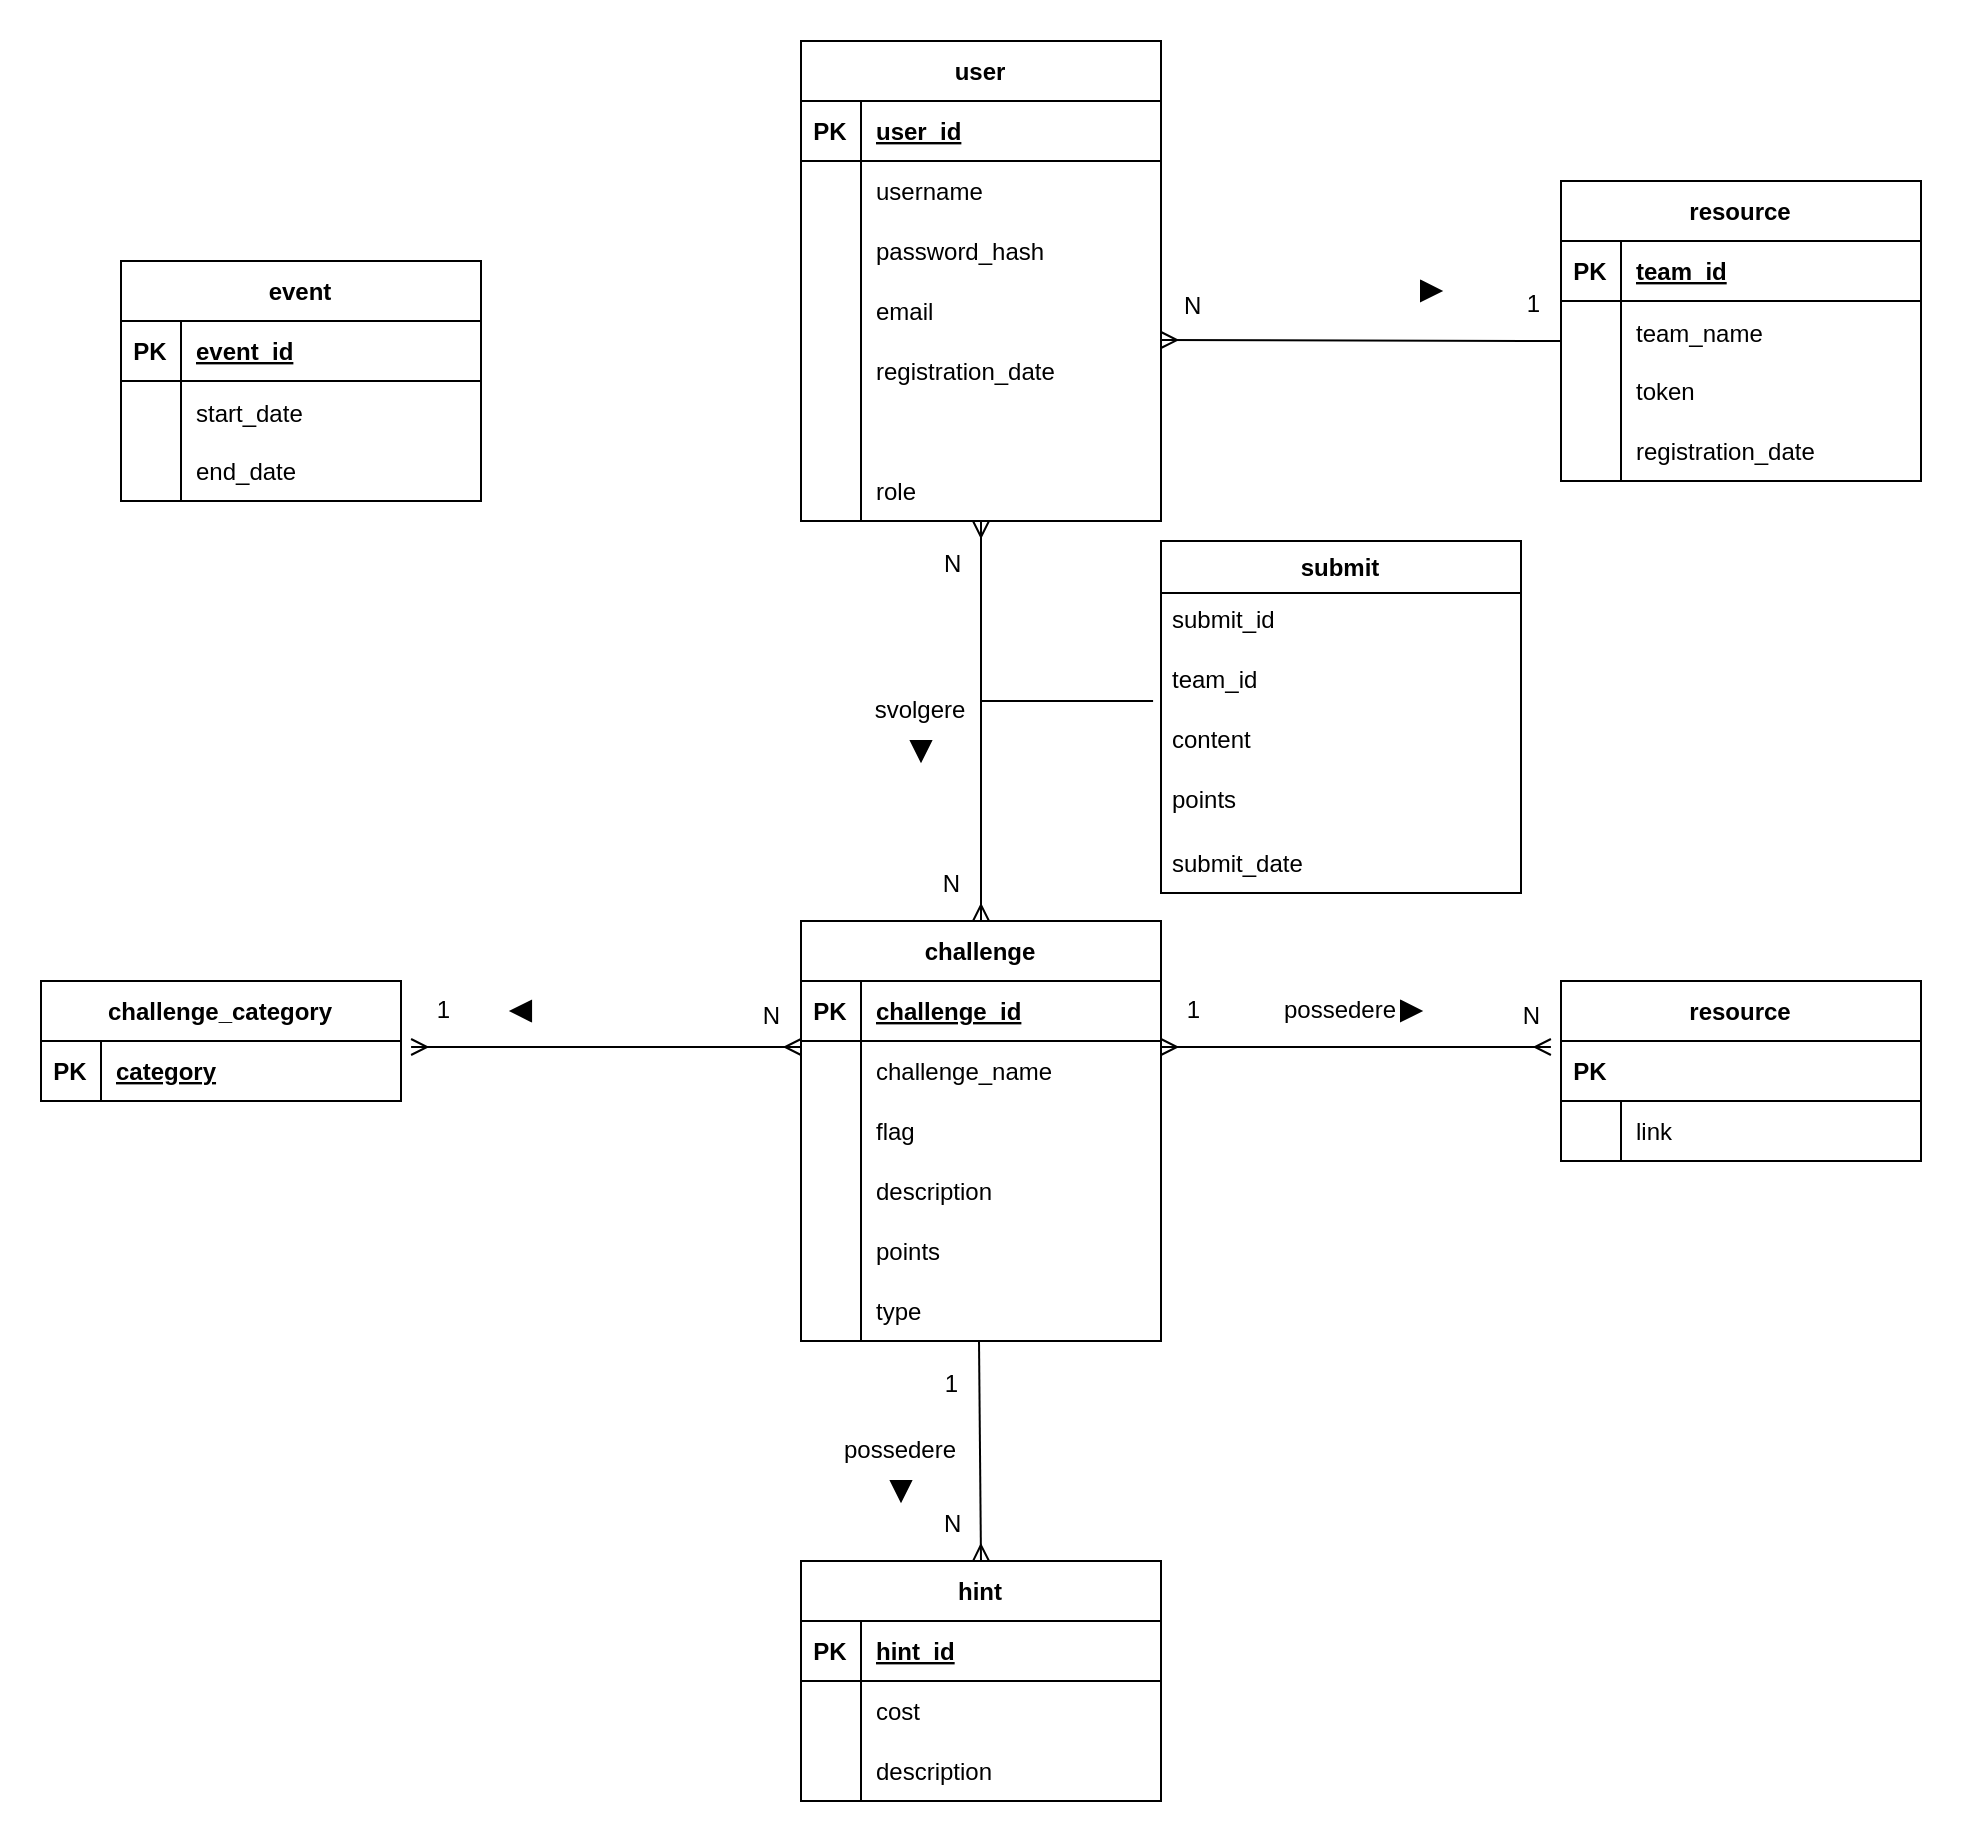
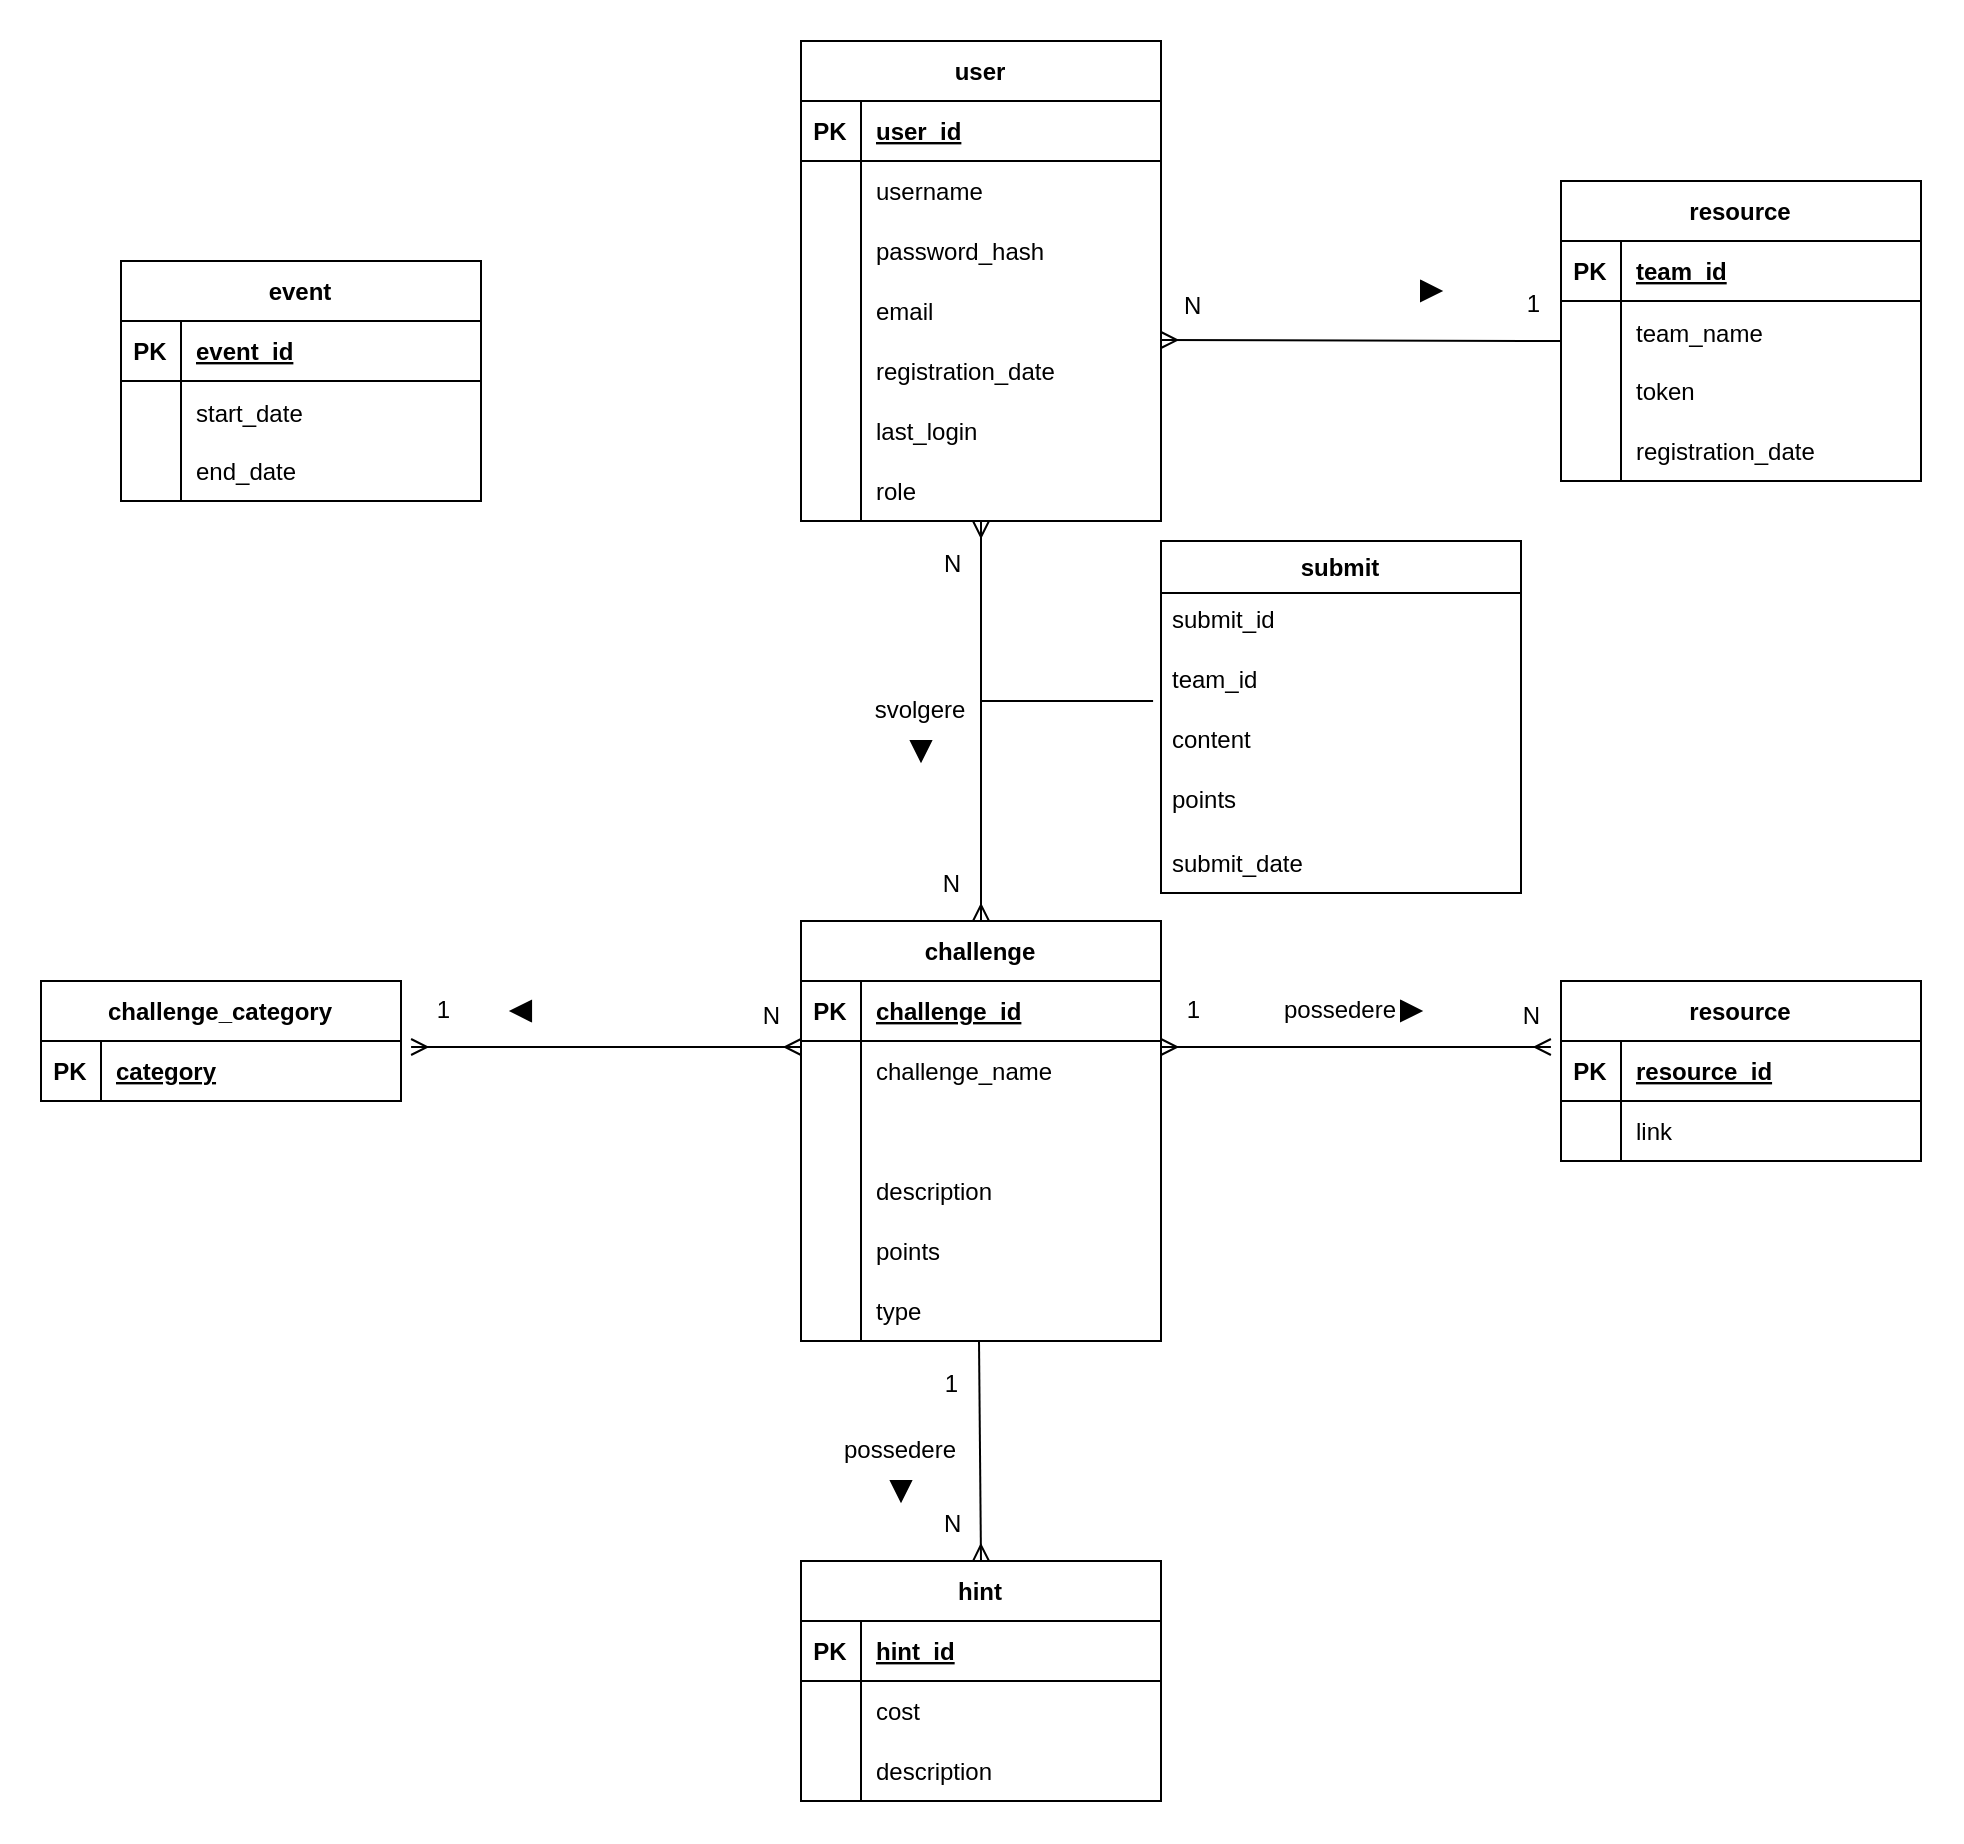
node "last_login": added
node "resource_id": added
node "flag": removed
